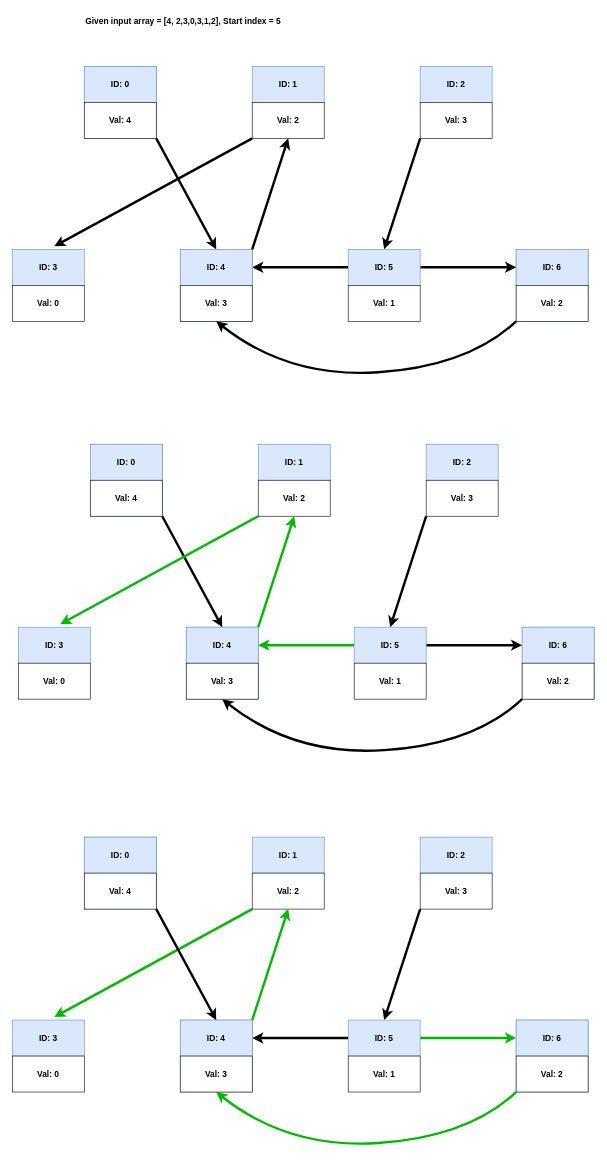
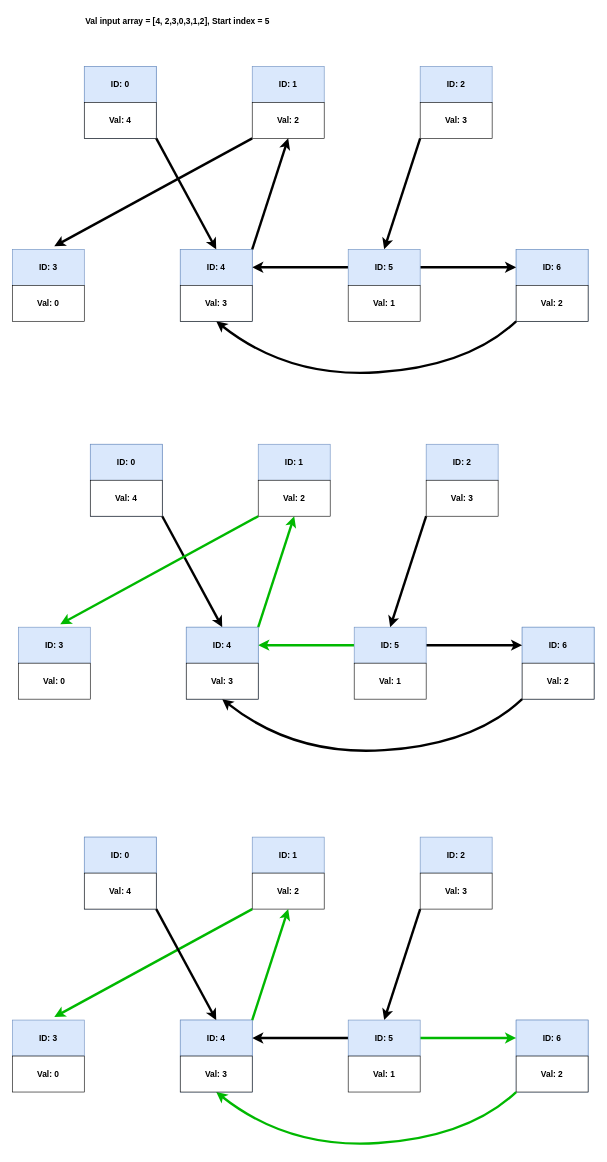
node "Given input array = [4, 2,3,0,3,1,2], Start index = 5": label "Given input array = [4, 2,3,0,3,1,2], Start index = 5" -> "Val input array = [4, 2,3,0,3,1,2], Start index = 5"
